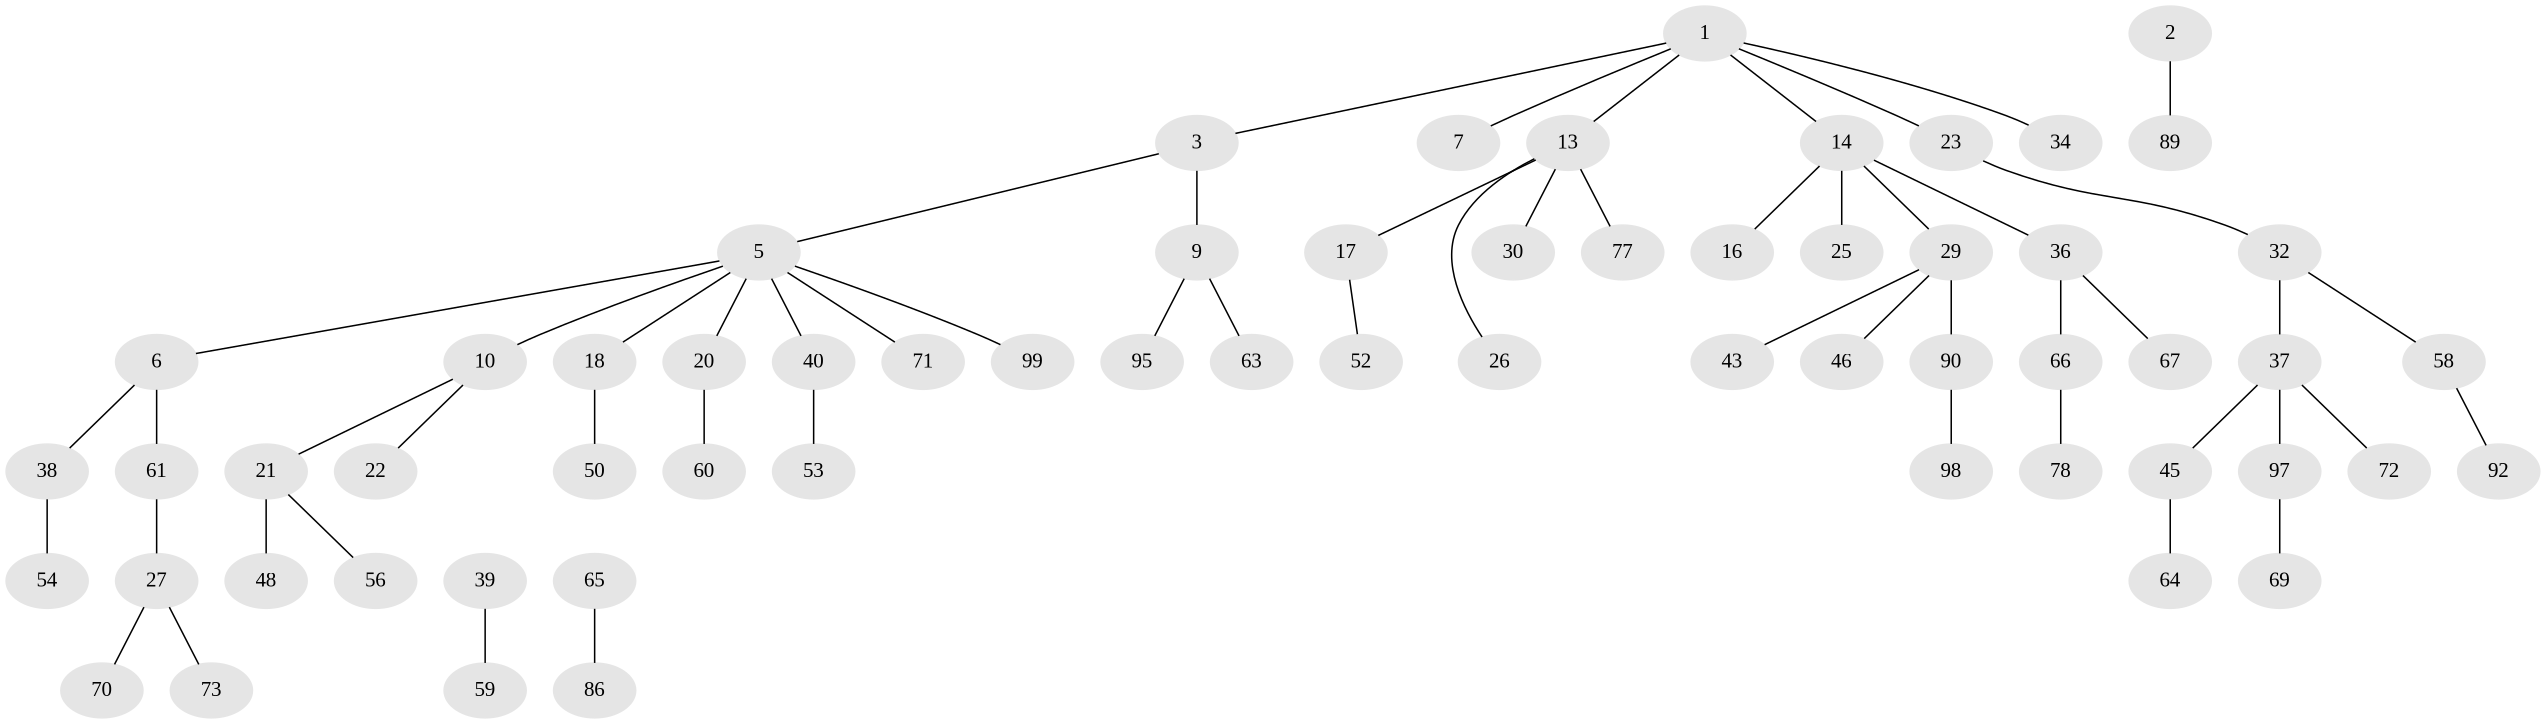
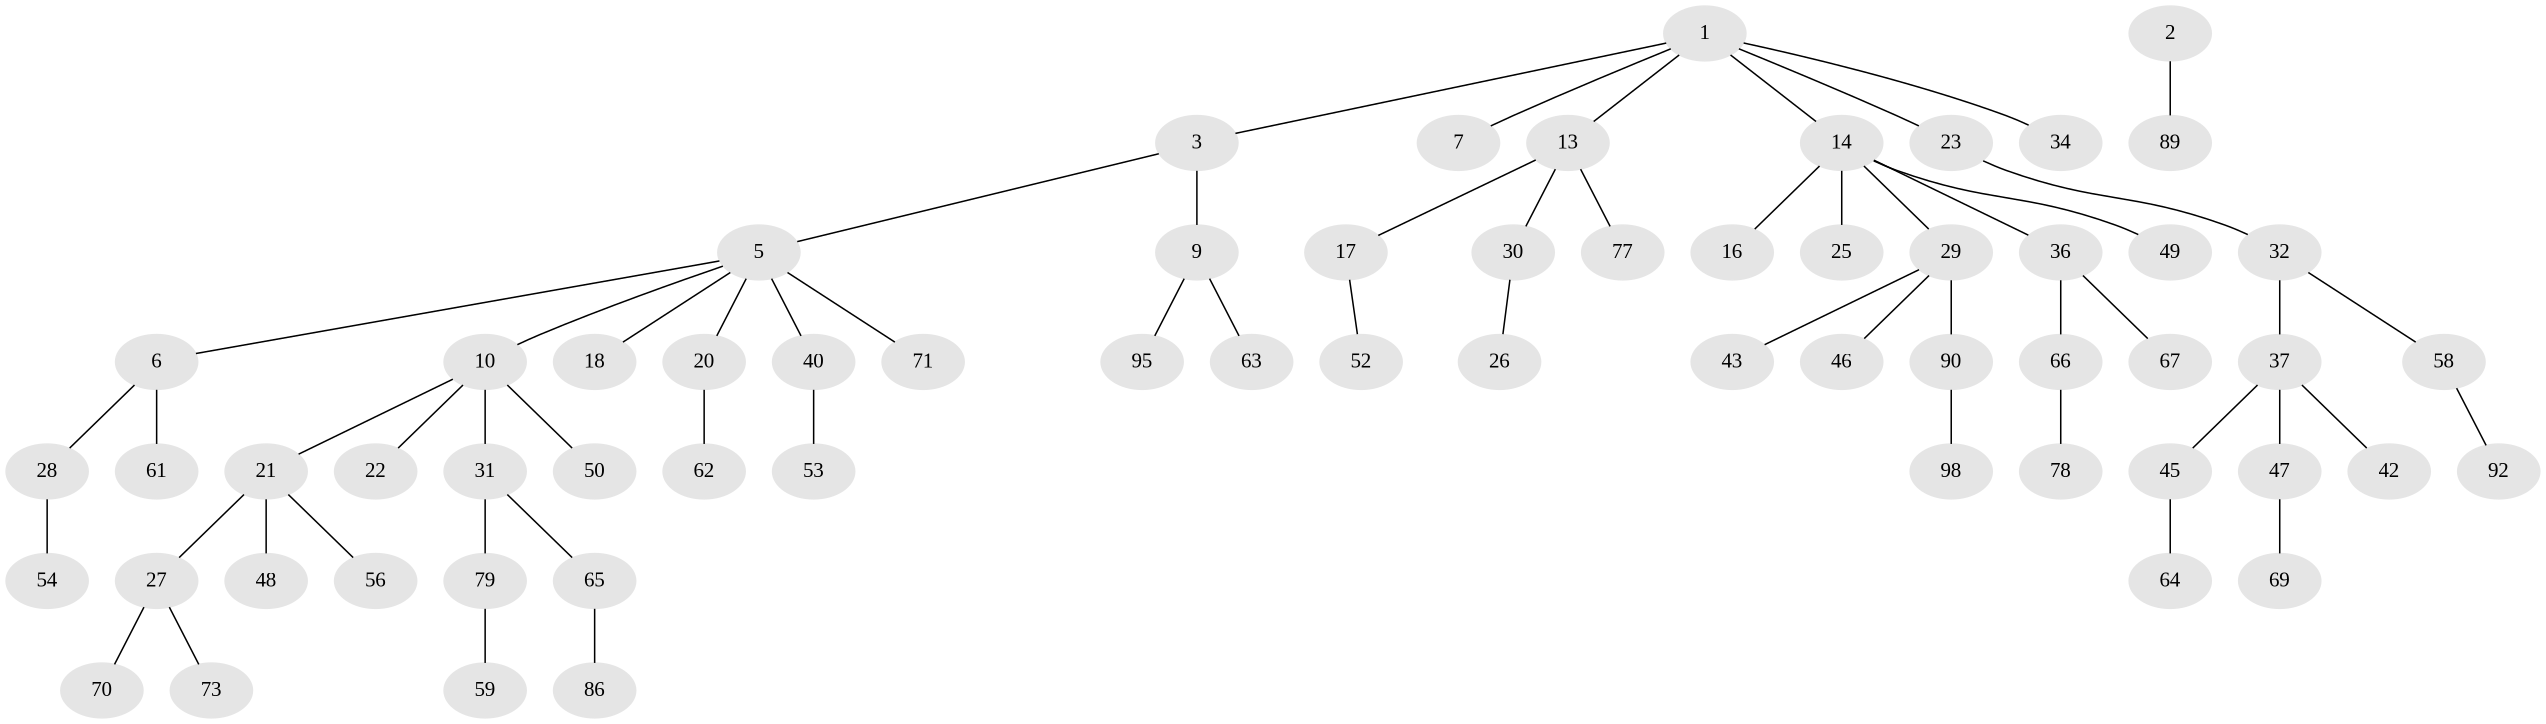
edge "13" -- "26": now "30" -- "26"
node "49": added
node "99": removed
edge "18" -- "50": now "10" -- "50"
node "38": label "38" -> "28"
node "31": added
node "60": label "60" -> "62"
node "97": label "97" -> "47"
node "72": label "72" -> "42"
edge "61" -- "27": now "21" -- "27"
node "39": label "39" -> "79"
